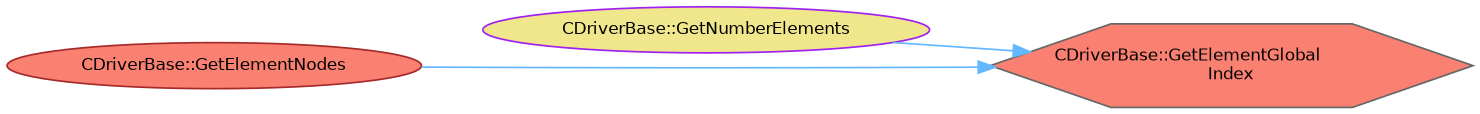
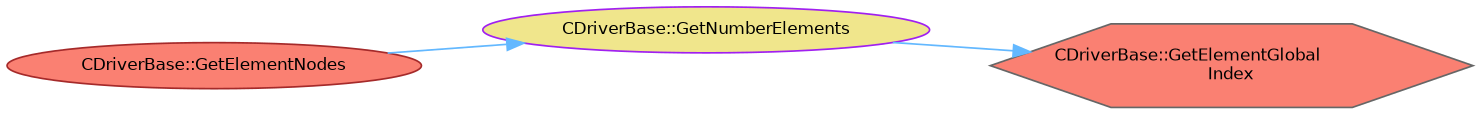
edge "CDriverBase::GetElementNodes" -> "CDriverBase::GetElementGlobal Index": now "CDriverBase::GetElementNodes" -> "CDriverBase::GetNumberElements"
